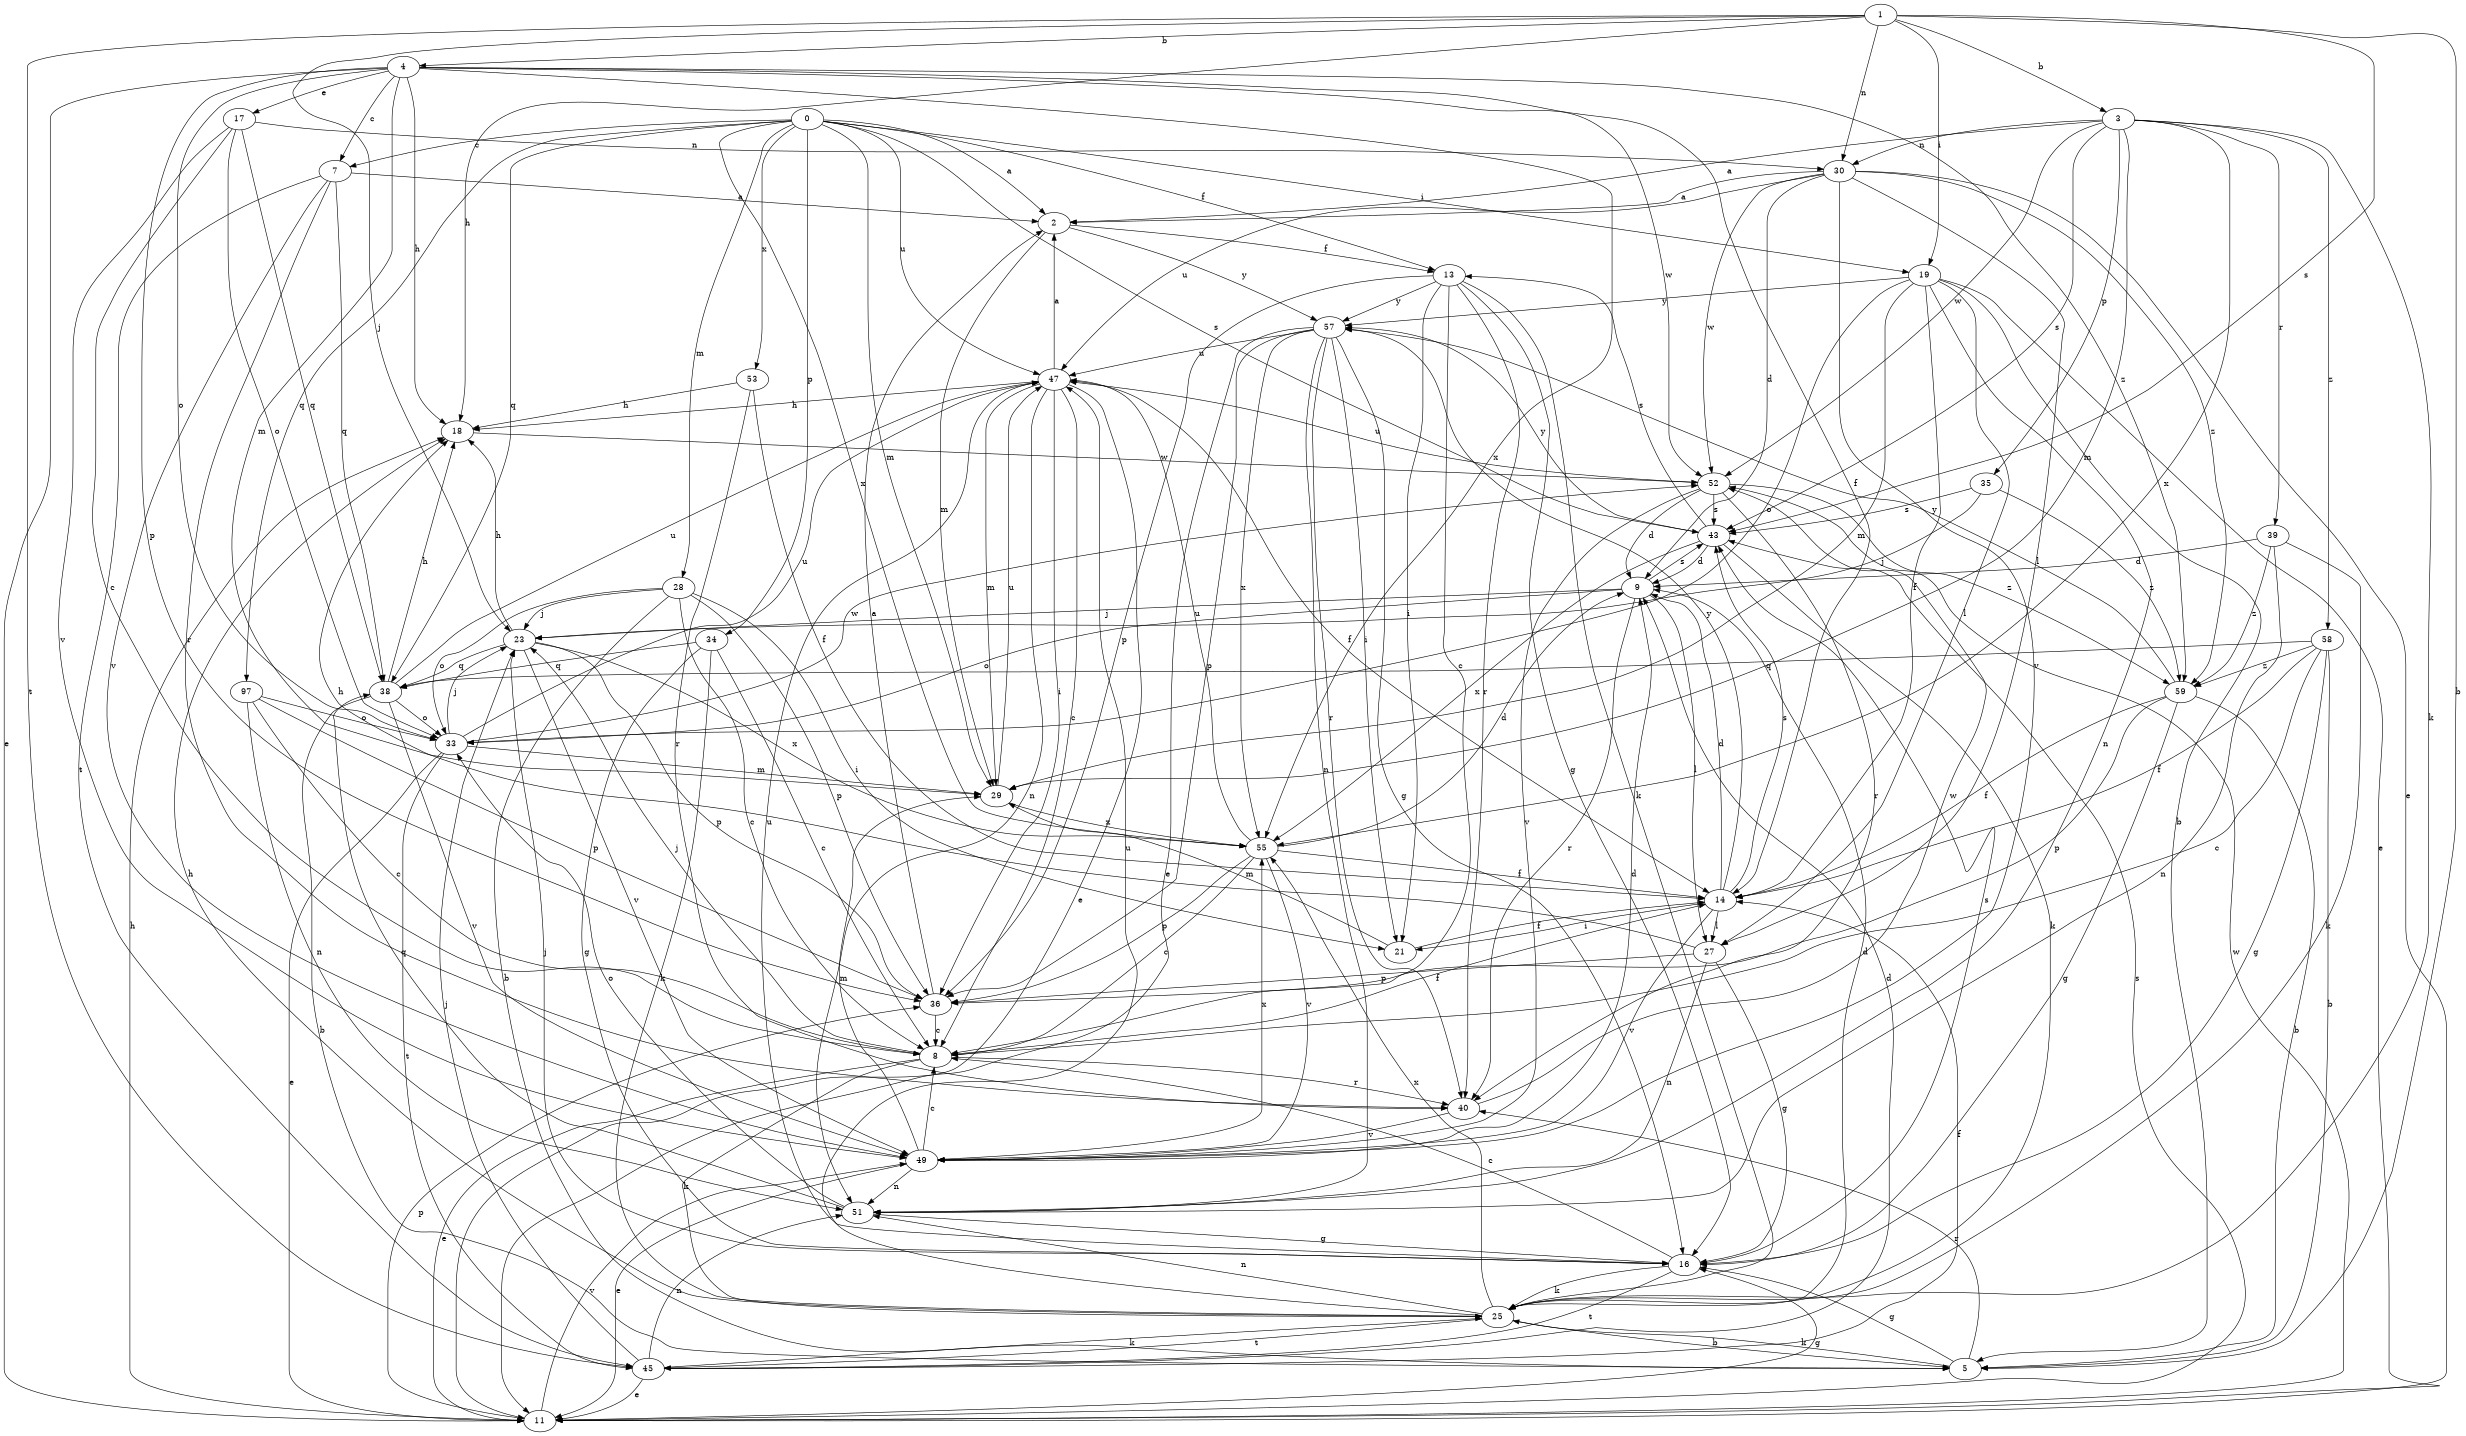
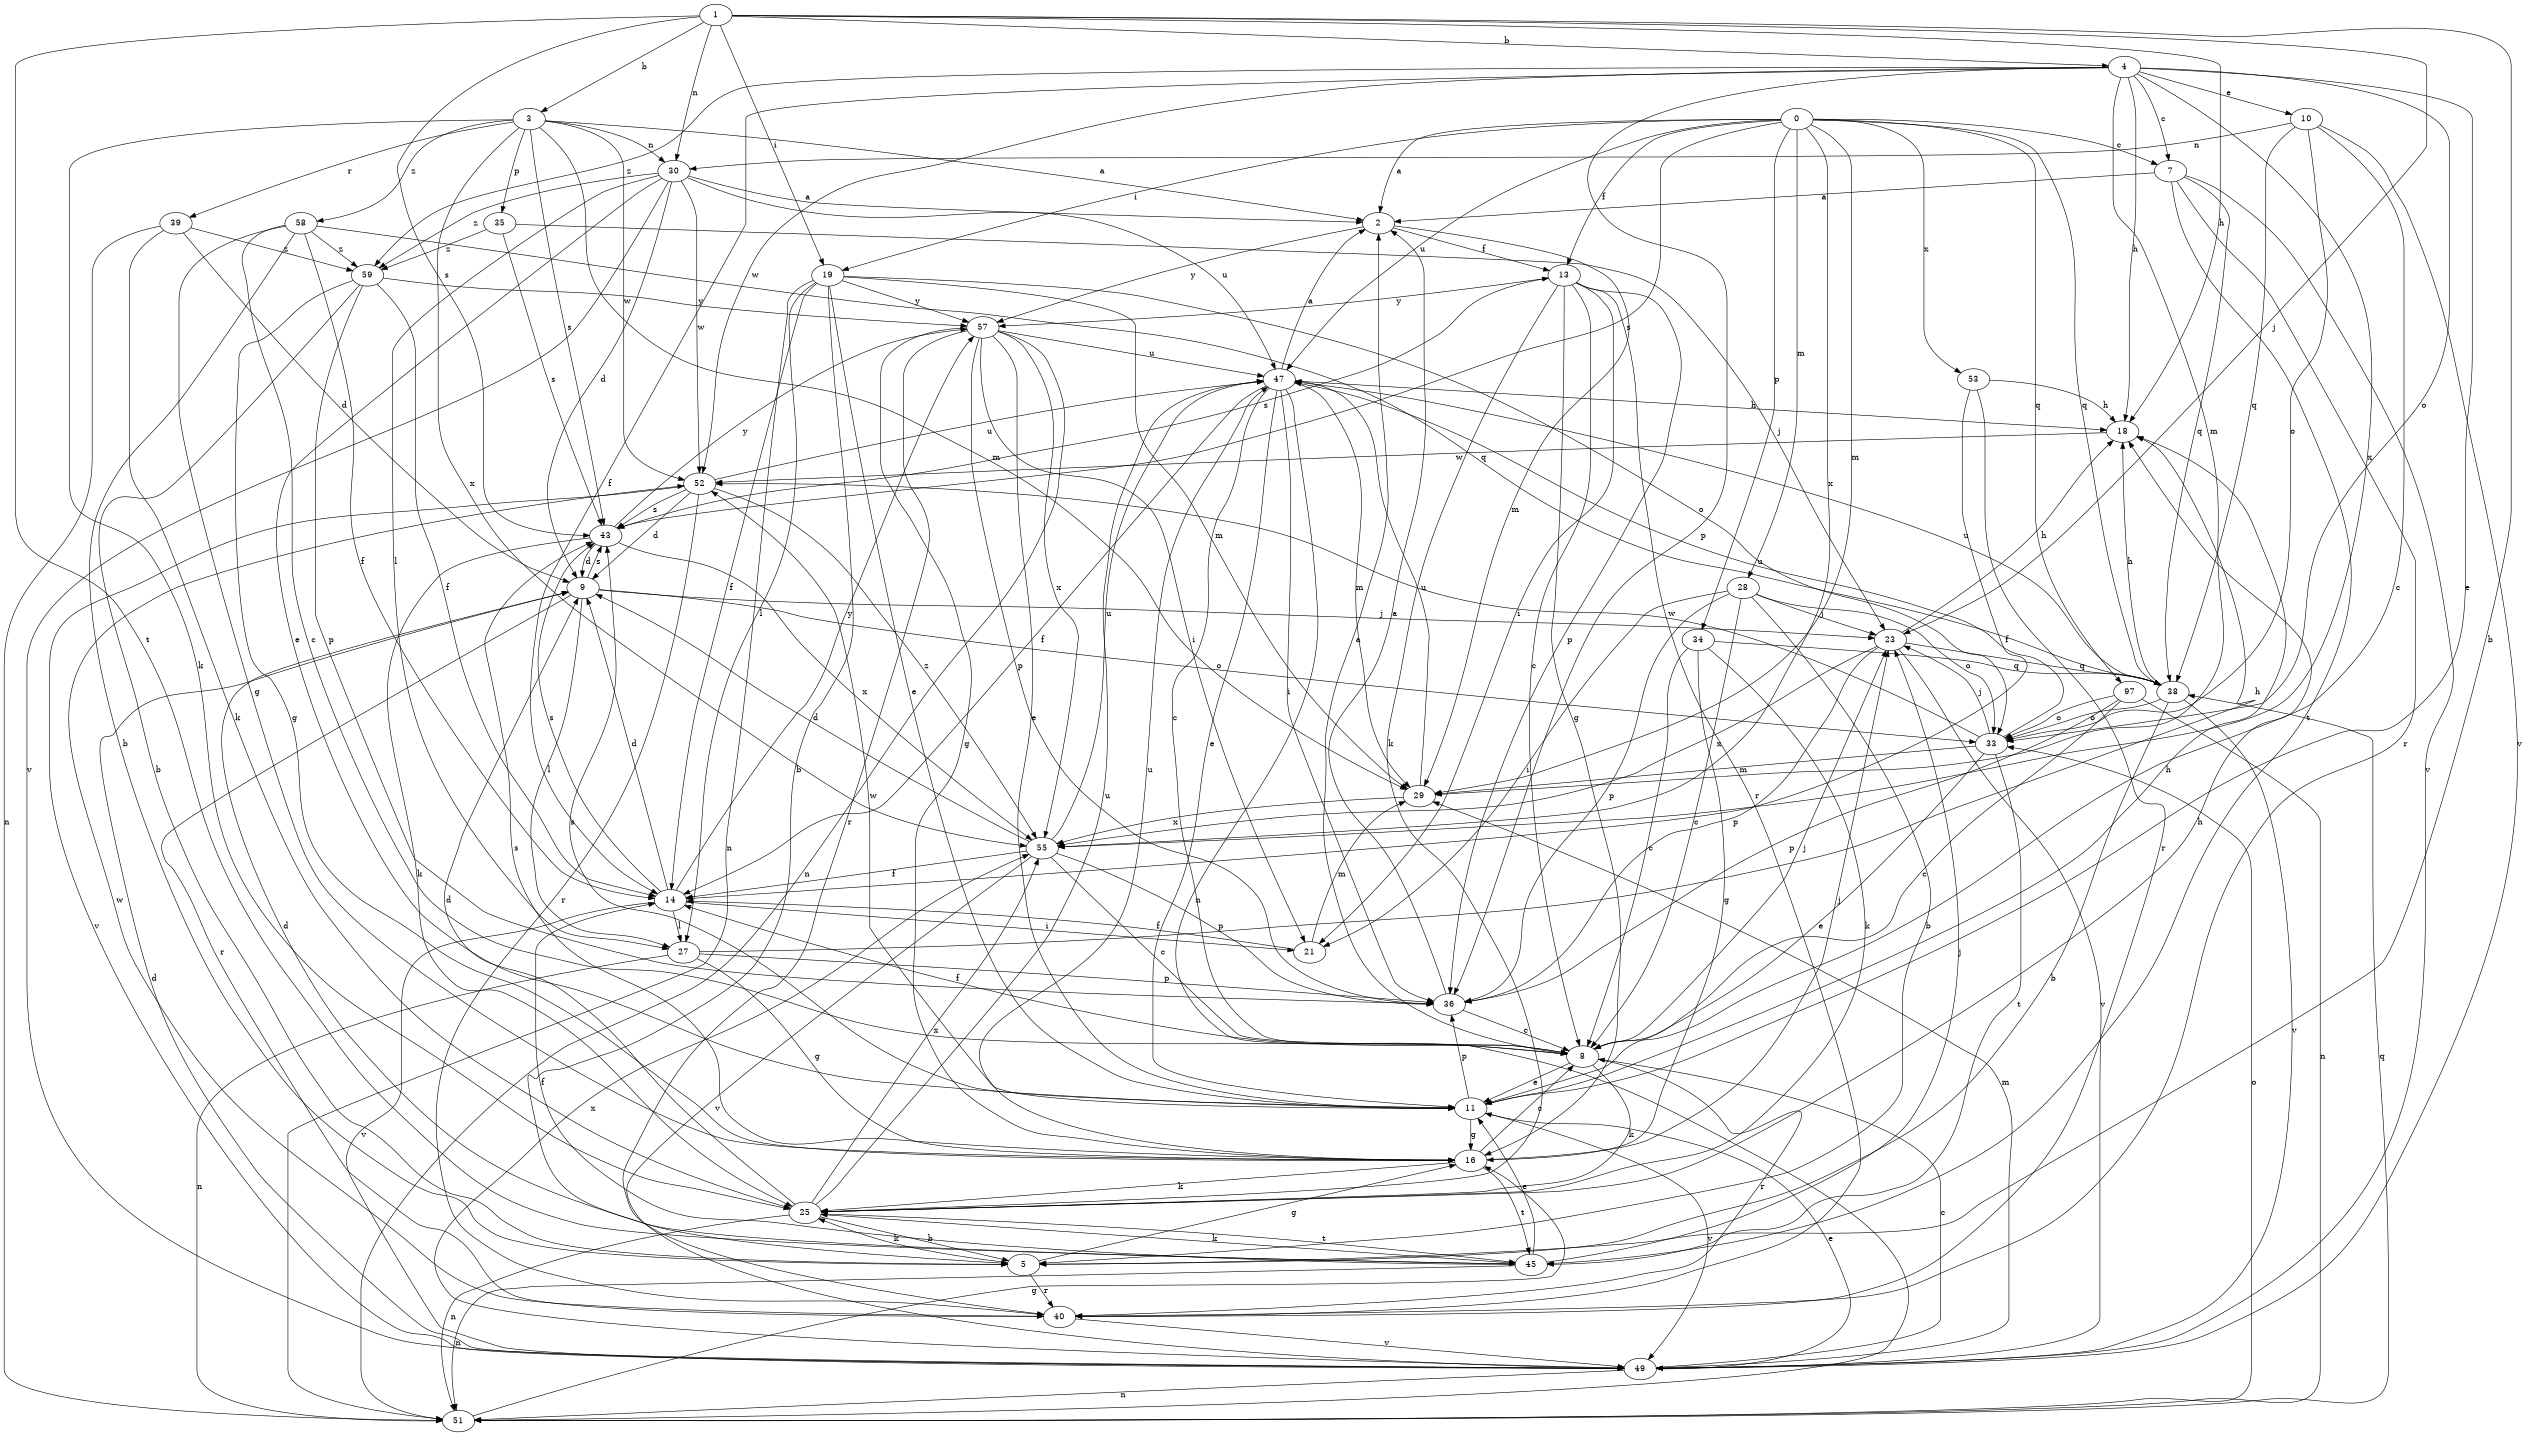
node "17": label "17" -> "10"
edge "52" -> "59": now "52" -> "55"
edge "8" -> "2": added, label "a"
